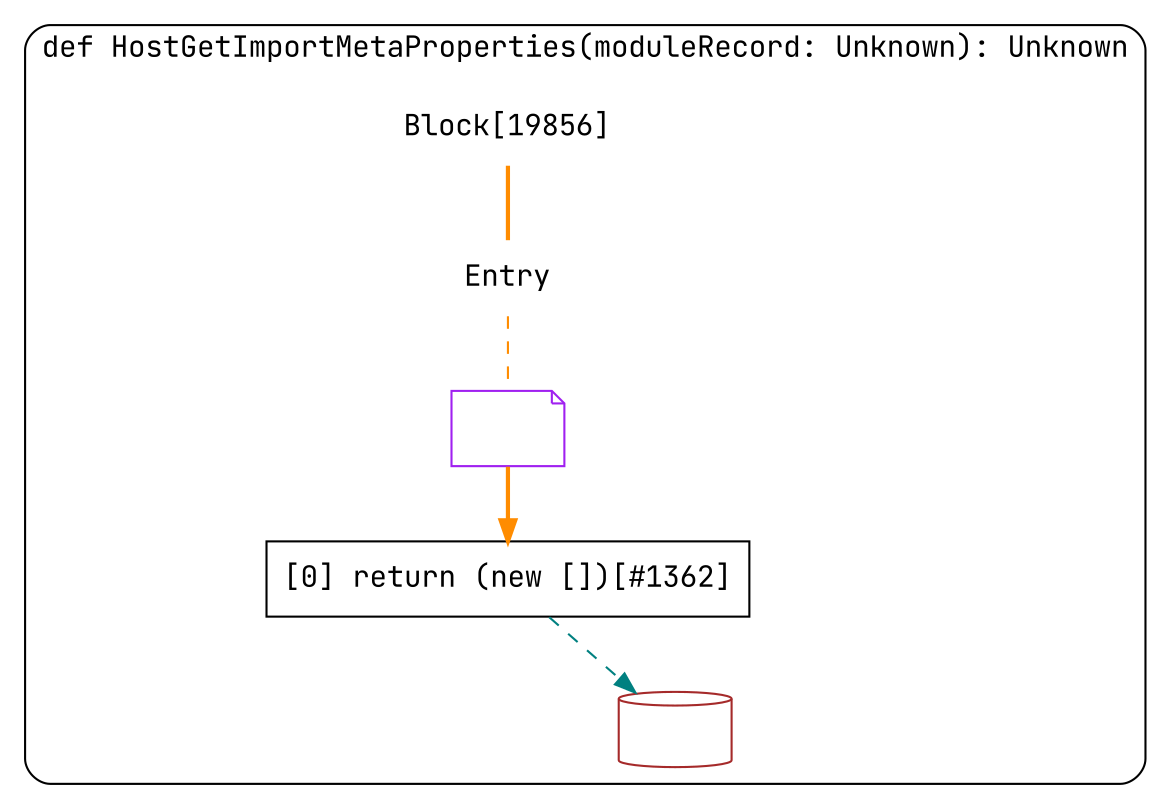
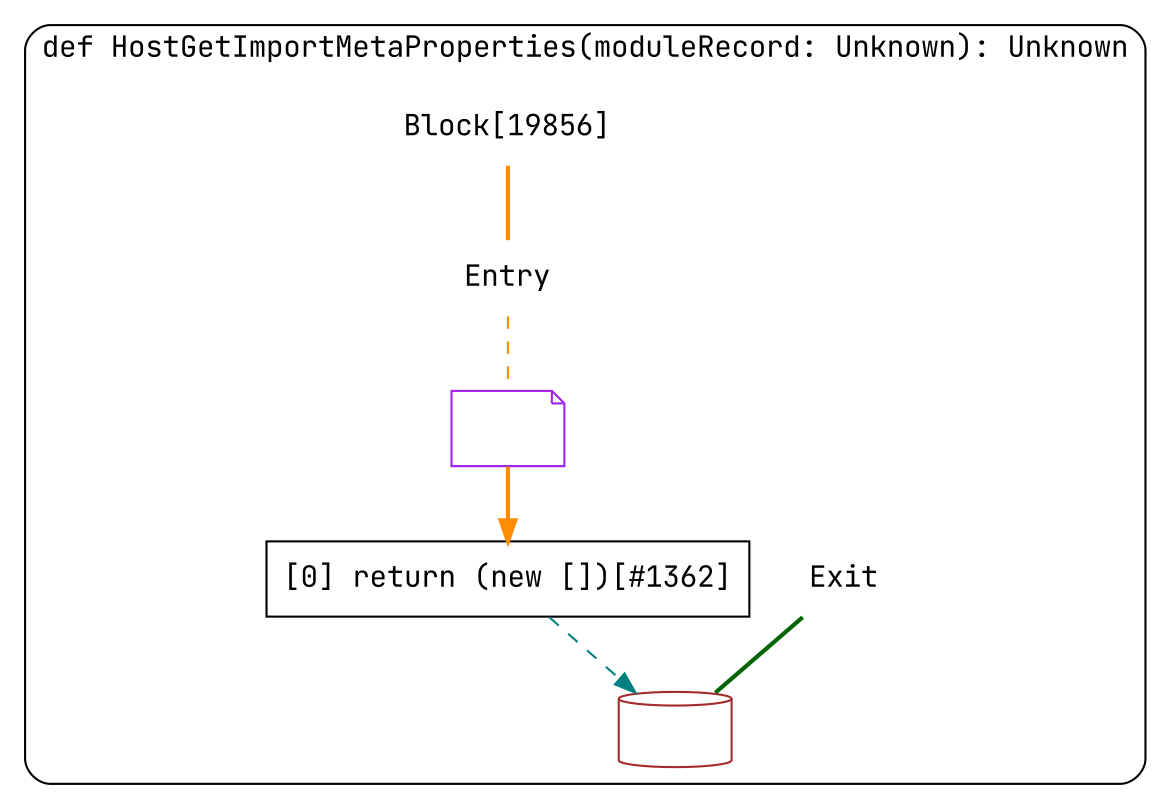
node "Exit": added
